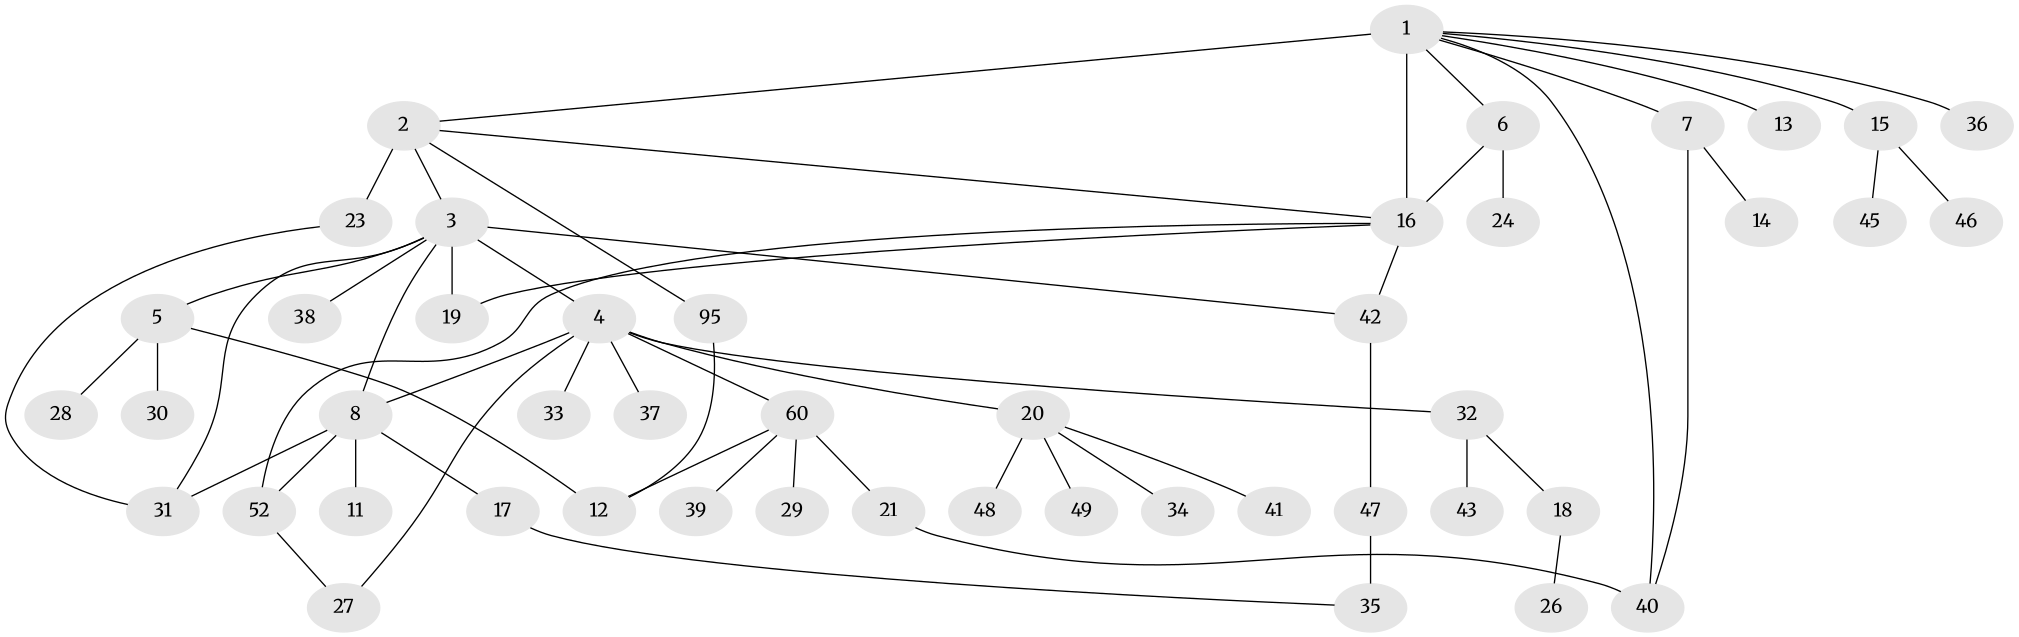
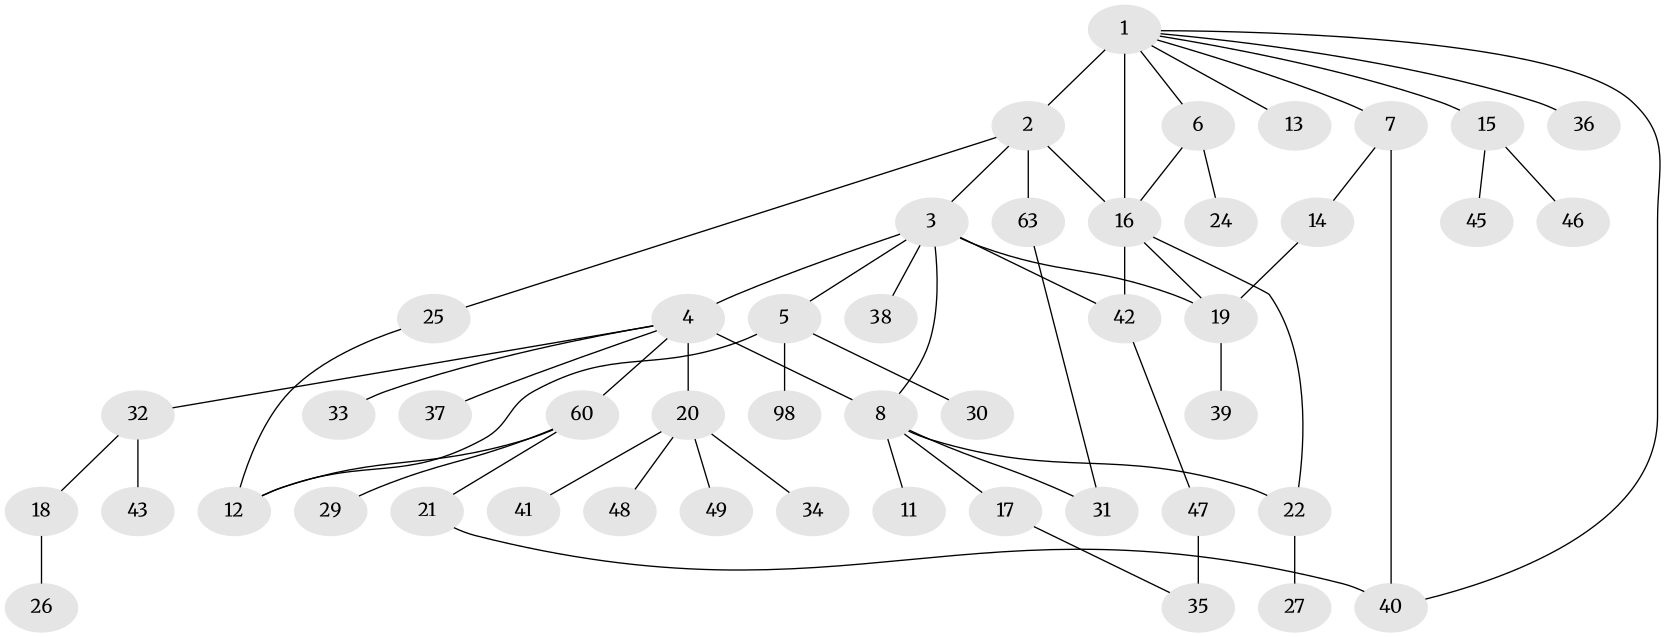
node "23": label "23" -> "63"
edge "14" -- "19": added
edge "3" -- "31": removed
node "95": label "95" -> "25"
node "28": label "28" -> "98"
edge "4" -- "27": removed
edge "60" -- "39": now "19" -- "39"
node "52": label "52" -> "22"
